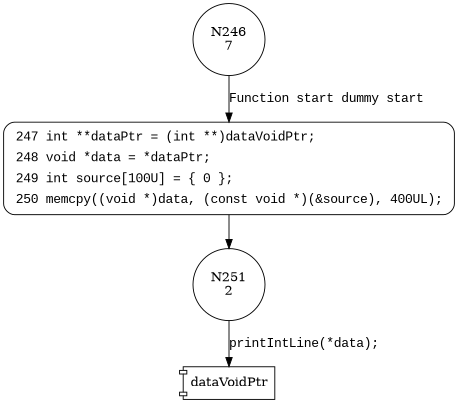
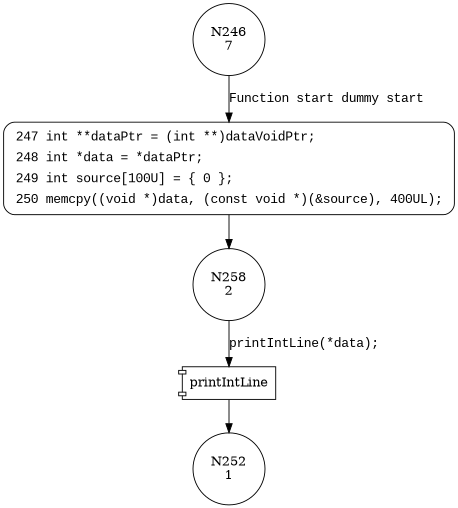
node "247": text "void *data = *dataPtr;" -> "int *data = *dataPtr;"
node "N251 2": label "N251 2" -> "N258 2"
node "dataVoidPtr": label "dataVoidPtr" -> "printIntLine"
node "N252 1": added
